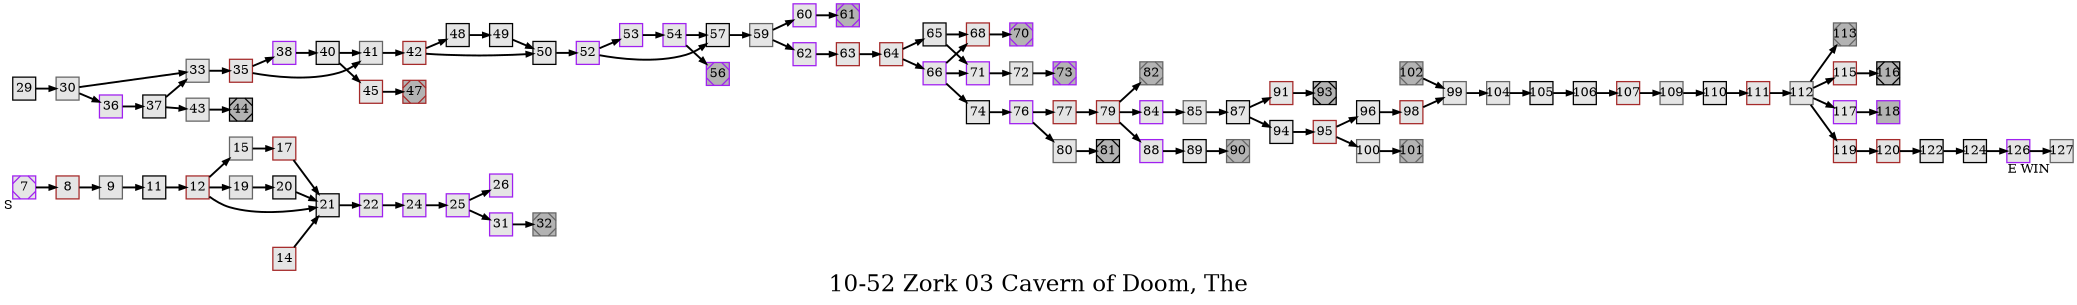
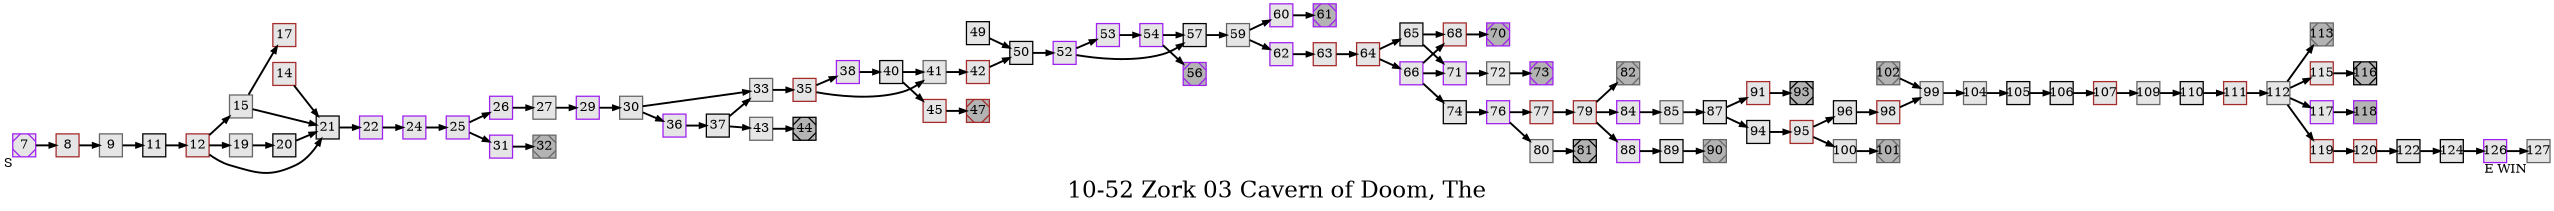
node "48": removed
node "29": color black -> purple
node "27": added
edge "17" -> "21": now "15" -> "21"
